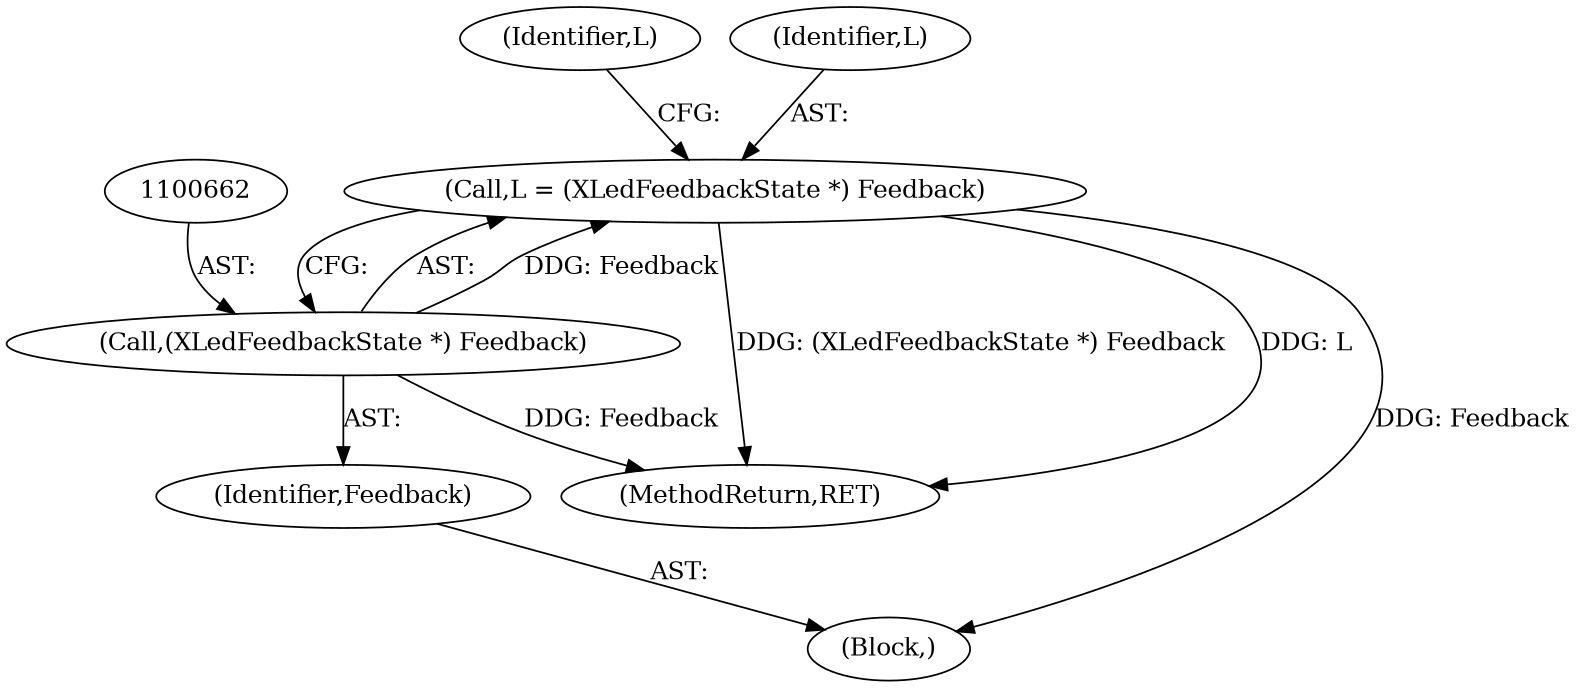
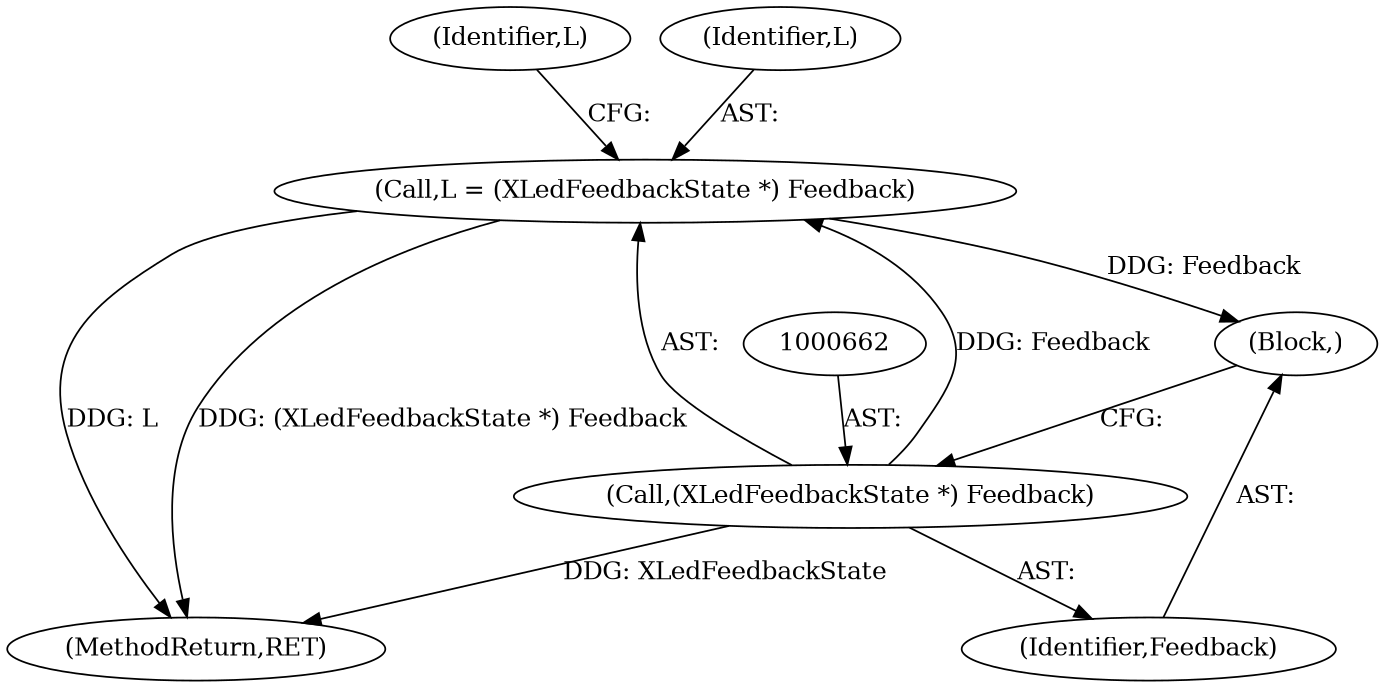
node "1100662": label "1100662" -> "1000662"
edge "(Call,L = (XLedFeedbackState *) Feedback)" -> "(Call,(XLedFeedbackState *) Feedback)": now "(Block,)" -> "(Call,(XLedFeedbackState *) Feedback)"
edge "(Call,(XLedFeedbackState *) Feedback)" -> "(MethodReturn,RET)": label "DDG: Feedback" -> "DDG: XLedFeedbackState"
